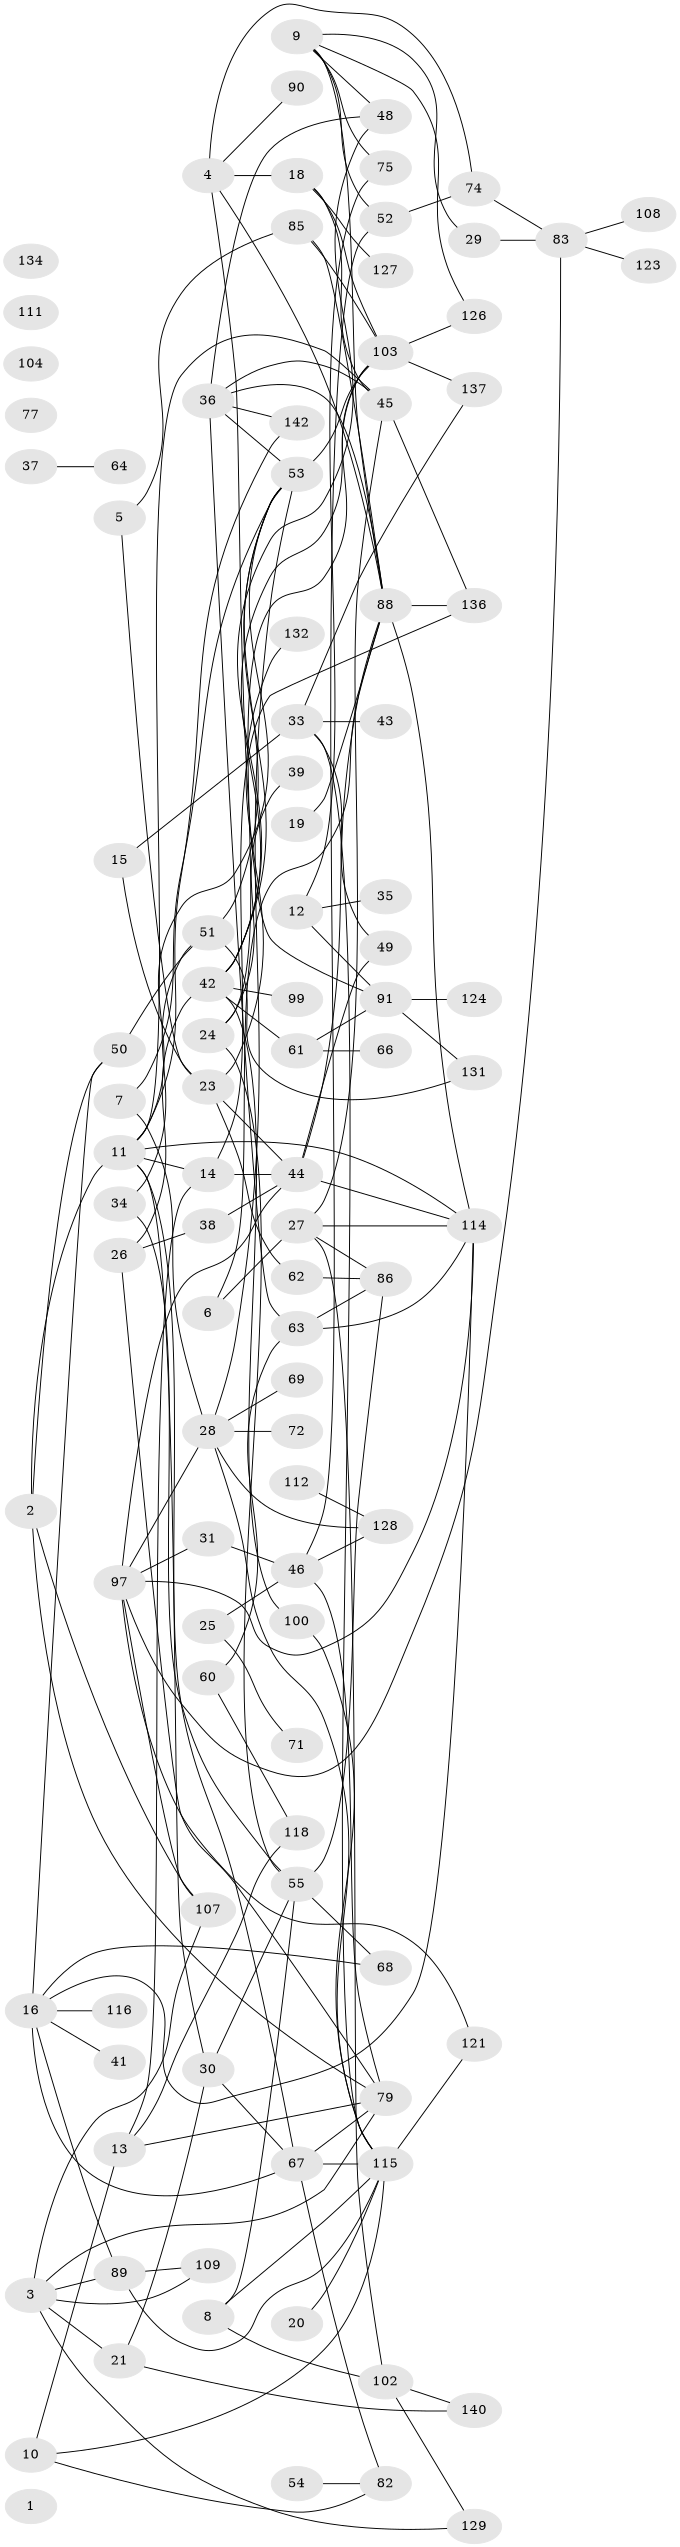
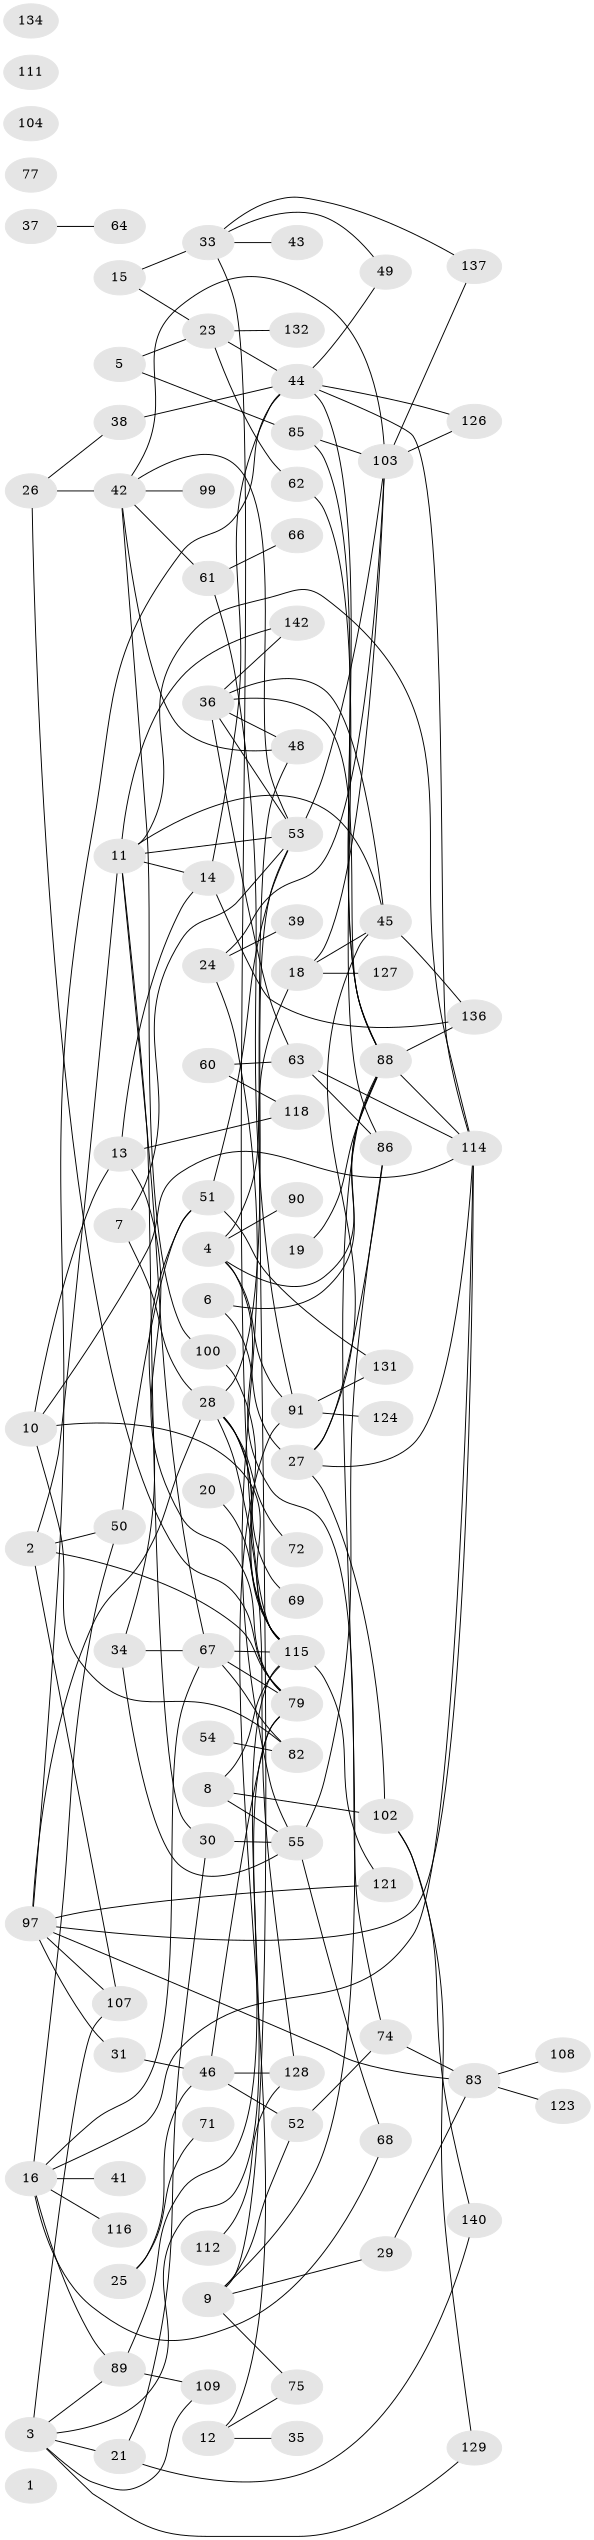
edge "9" -- "126": now "44" -- "126"
edge "114" -- "10": added
edge "30" -- "67": now "34" -- "67"
